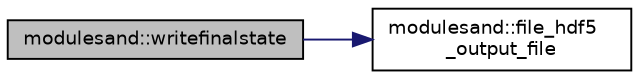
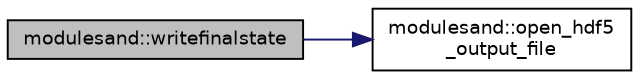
node "modulesand::file_hdf5 _output_file": label "modulesand::file_hdf5 _output_file" -> "modulesand::open_hdf5 _output_file"
